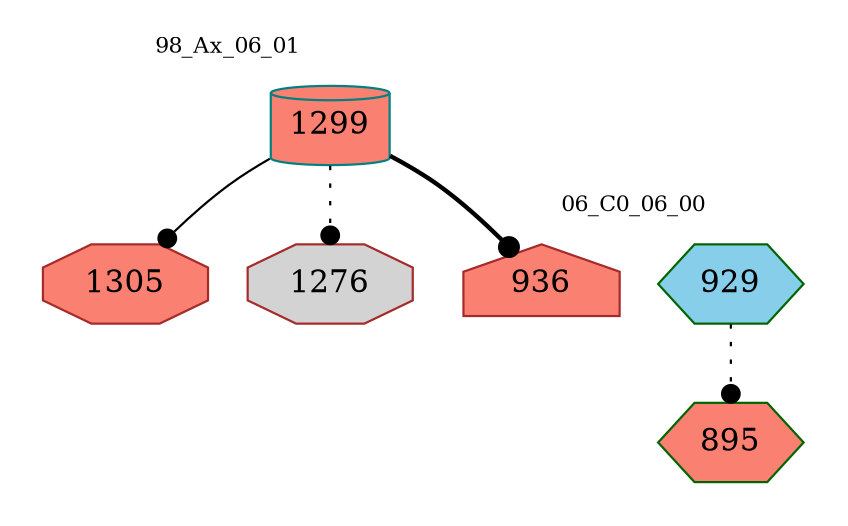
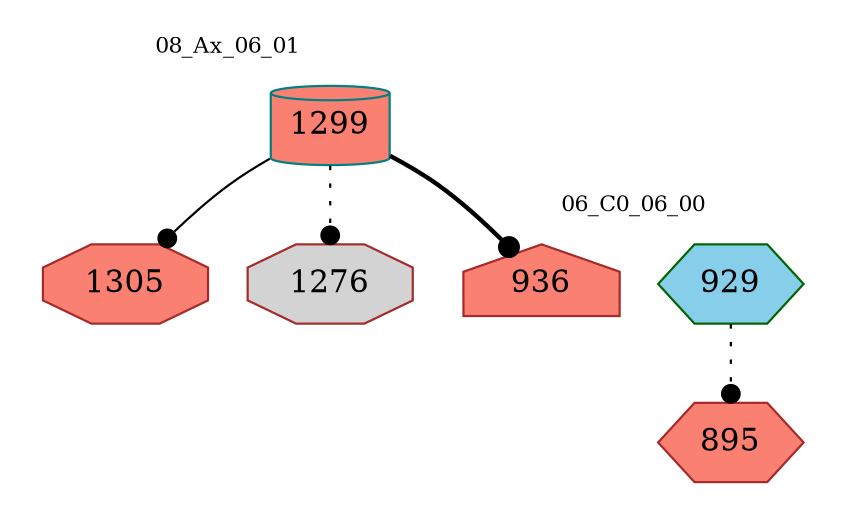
cluster "98_Ax_06_01": label "98_Ax_06_01" -> "08_Ax_06_01"
node "895": color darkgreen -> brown
